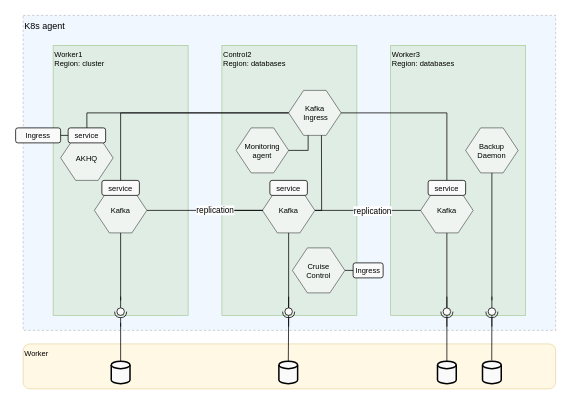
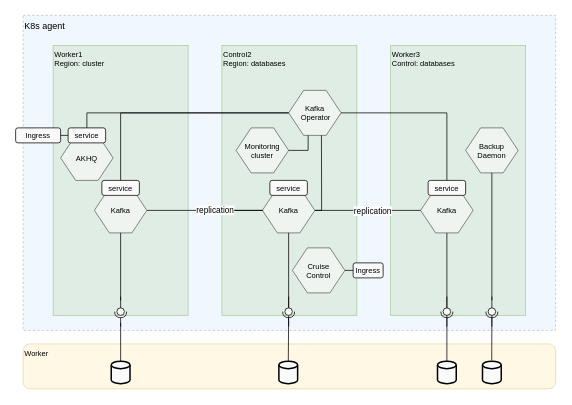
node "Worker3 Region: databases": label "Worker3 Region: databases" -> "Worker3 Control: databases"
node "Kafka Ingress": label "Kafka Ingress" -> "Kafka Operator"
node "Monitoring agent": label "Monitoring agent" -> "Monitoring cluster"
